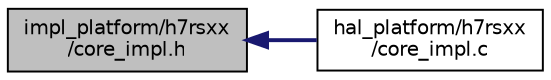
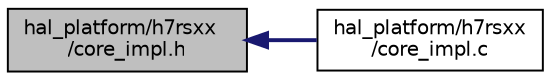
node "impl_platform/h7rsxx /core_impl.h": label "impl_platform/h7rsxx /core_impl.h" -> "hal_platform/h7rsxx /core_impl.h"
